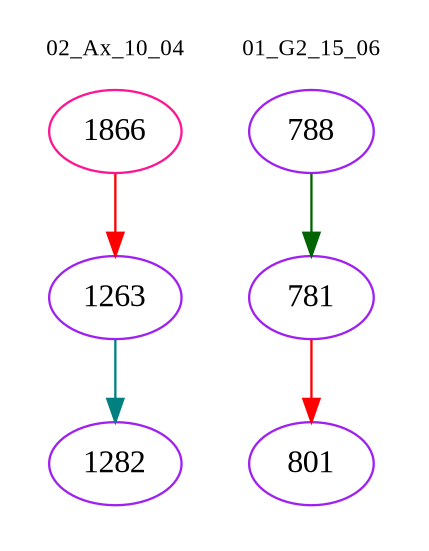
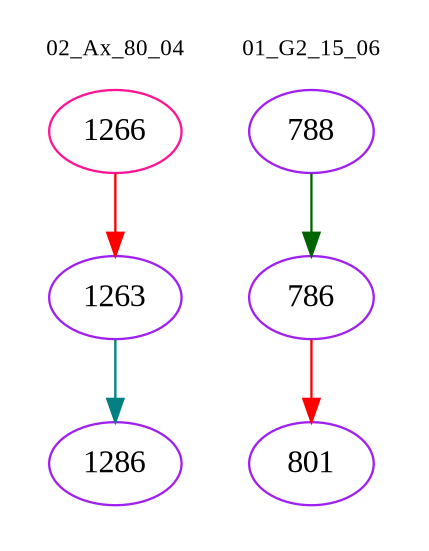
cluster "02_Ax_10_04": label "02_Ax_10_04" -> "02_Ax_80_04"
node "1866": label "1866" -> "1266"
node "781": label "781" -> "786"
node "1282": label "1282" -> "1286"
